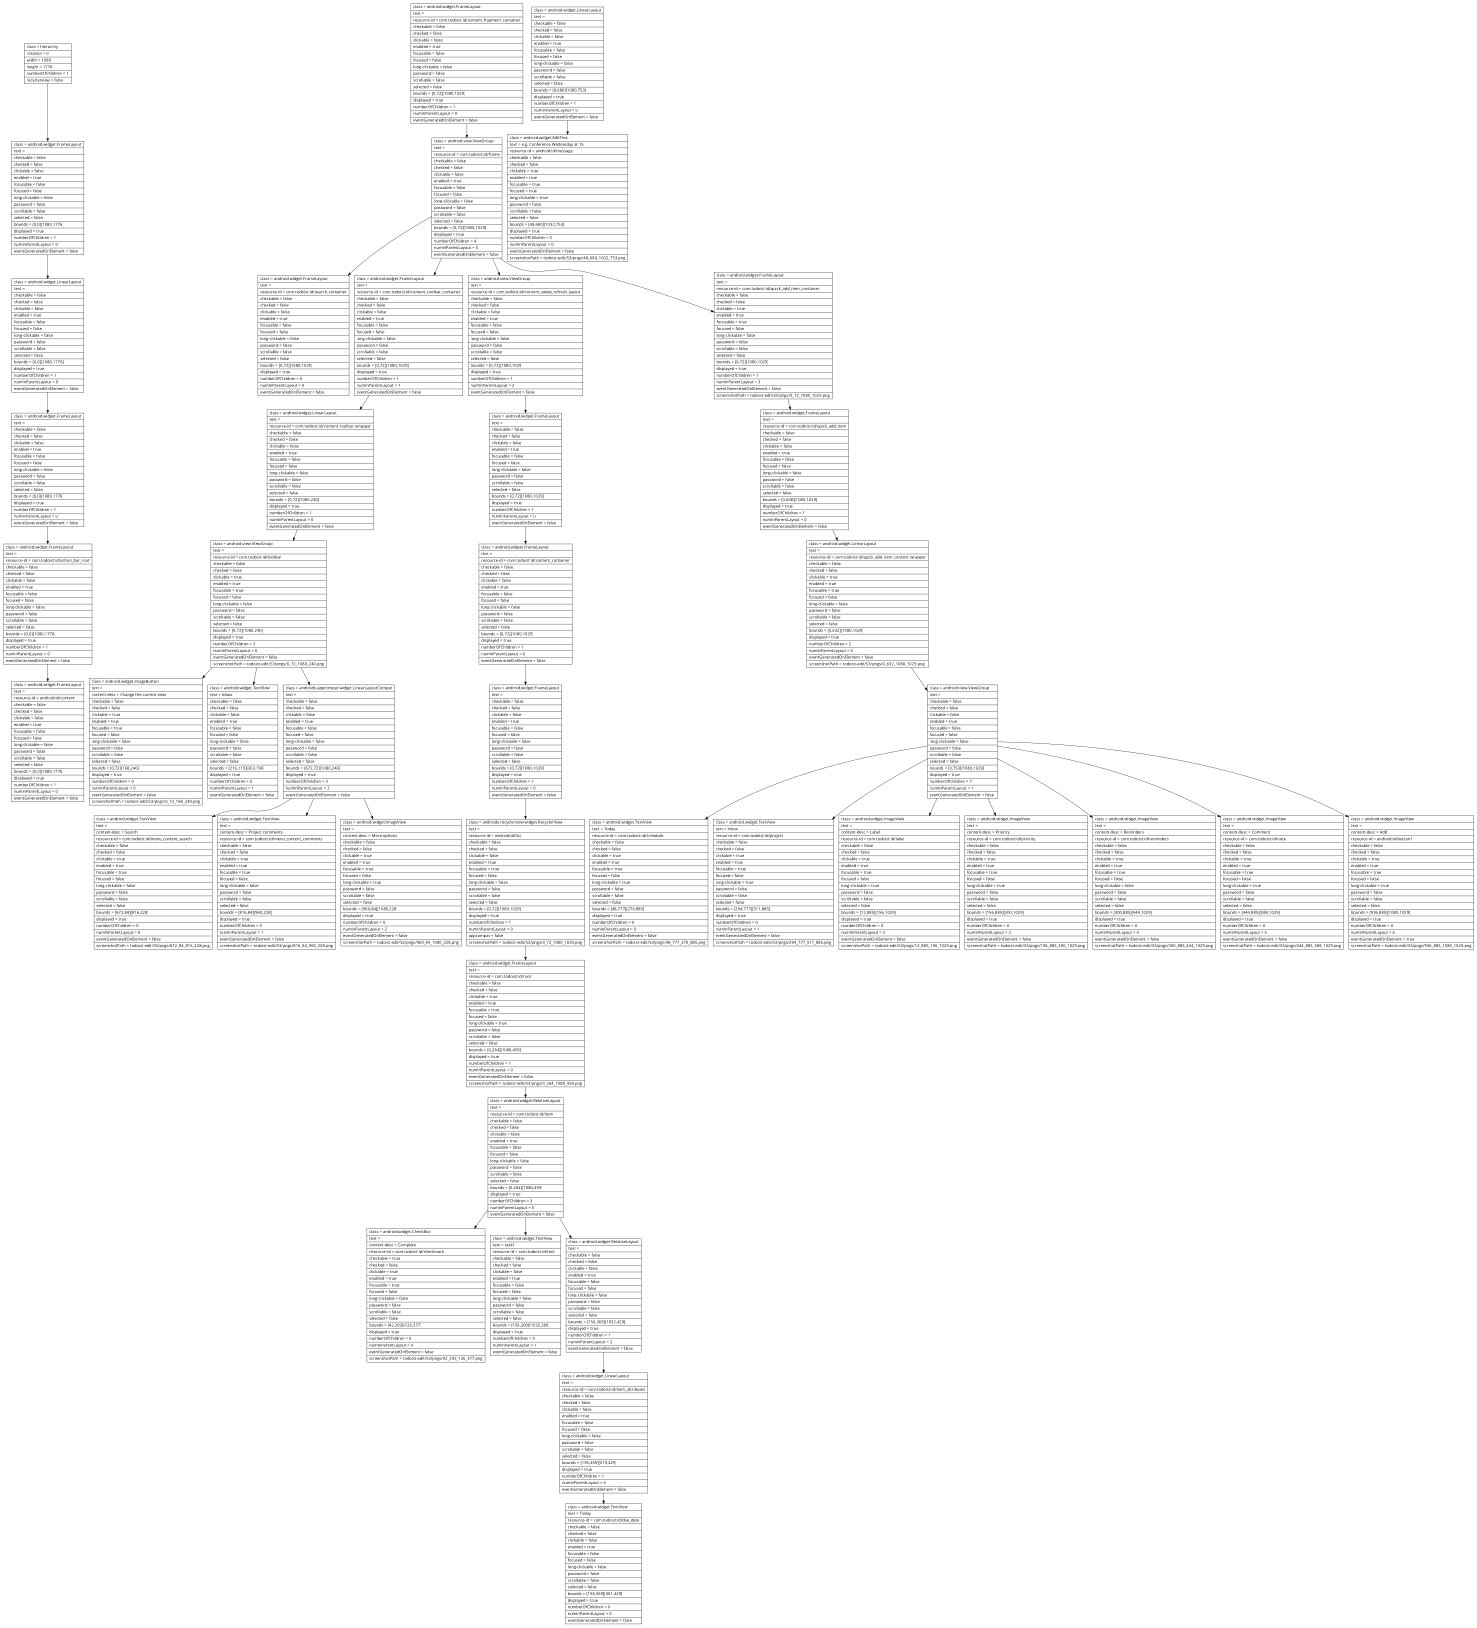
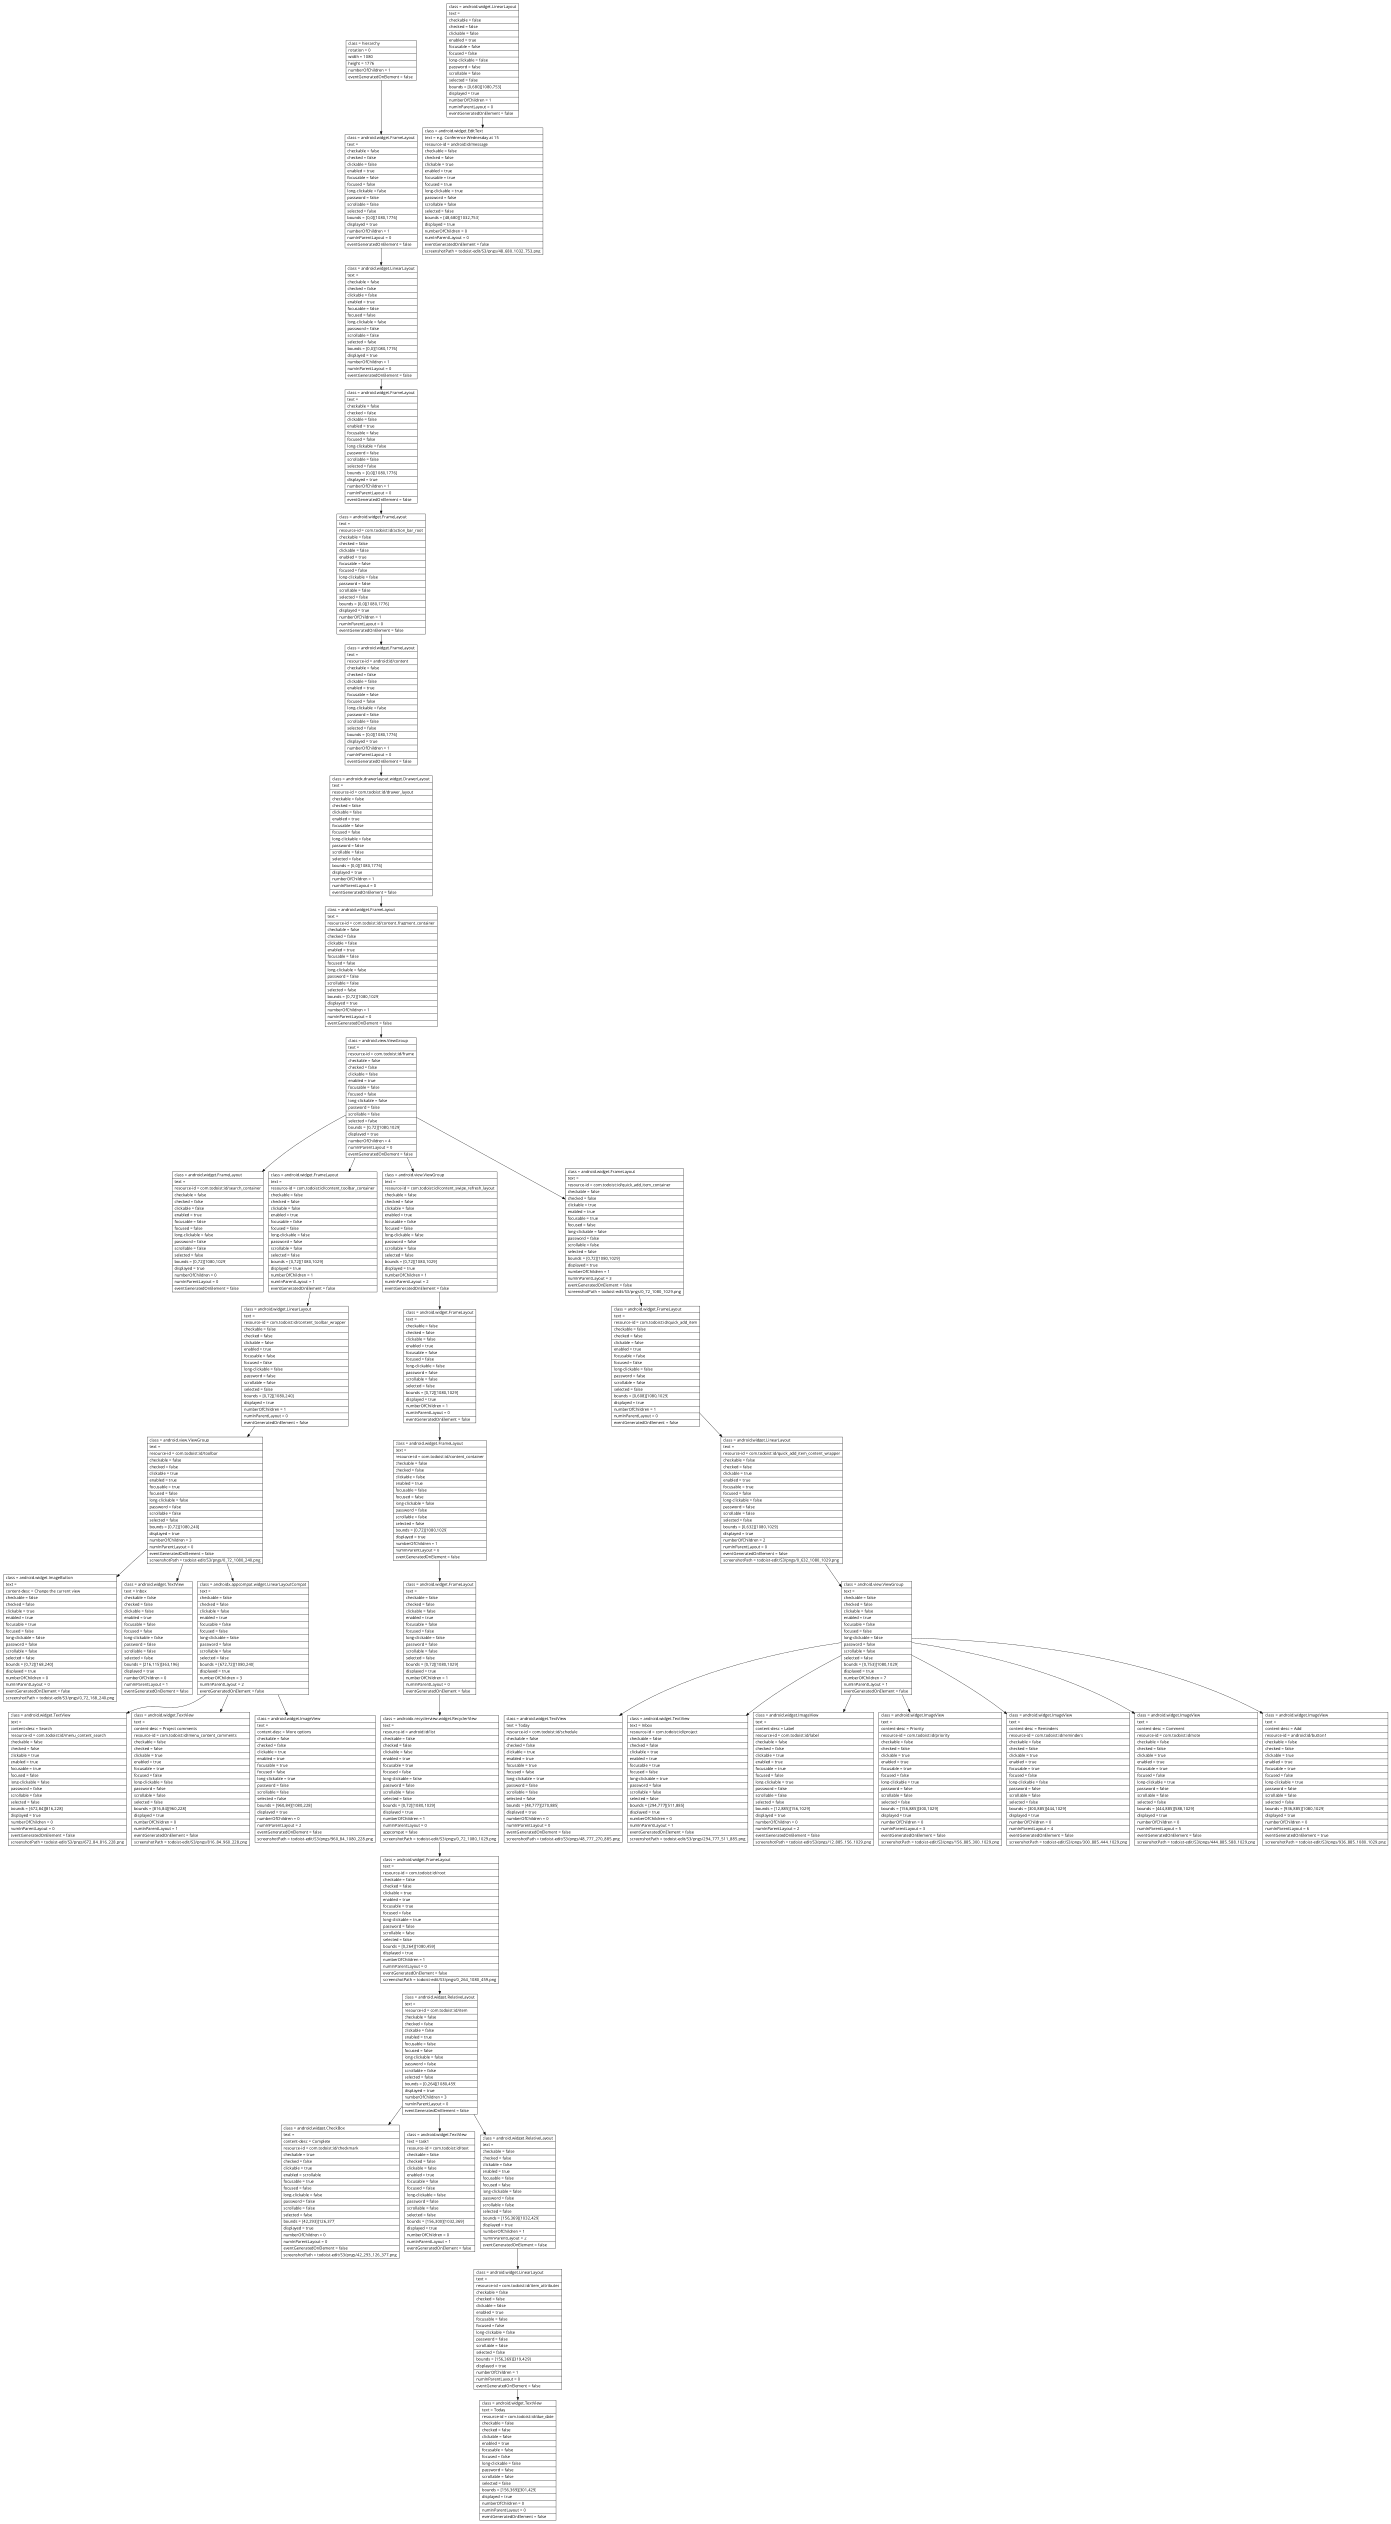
node "class = hierarchy": text "recyclerview = false" -> "eventGeneratedOnElement = false"
node "class = androidx.drawerlayout.widget.DrawerLayout": added
node "class = android.widget.CheckBox": text "enabled = true" -> "enabled = scrollable"
